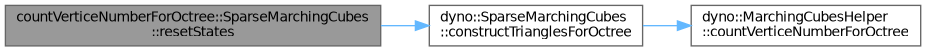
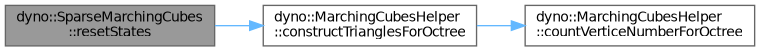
node "countVerticeNumberForOctree::SparseMarchingCubes ::resetStates": label "countVerticeNumberForOctree::SparseMarchingCubes ::resetStates" -> "dyno::SparseMarchingCubes ::resetStates"
node "dyno::SparseMarchingCubes ::constructTrianglesForOctree": label "dyno::SparseMarchingCubes ::constructTrianglesForOctree" -> "dyno::MarchingCubesHelper ::constructTrianglesForOctree"
